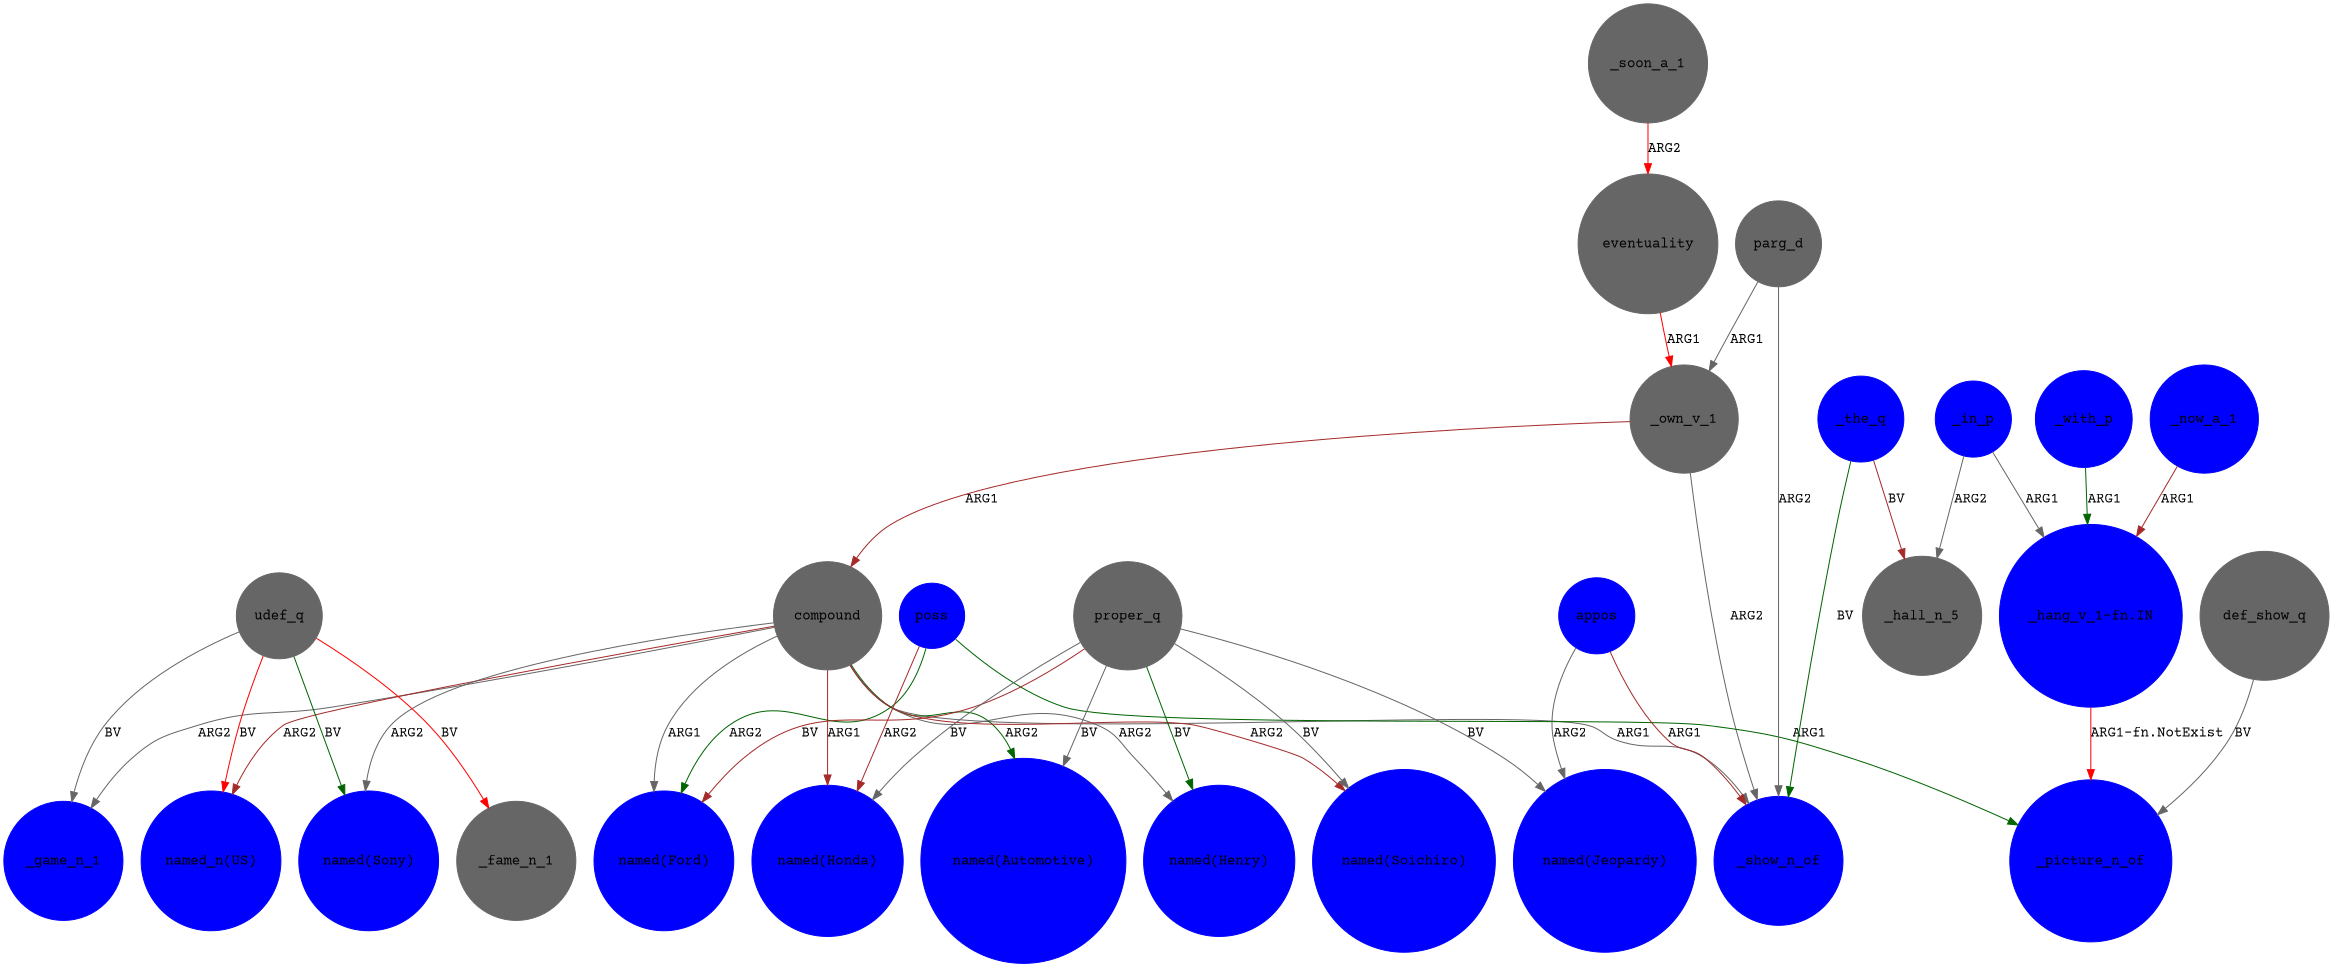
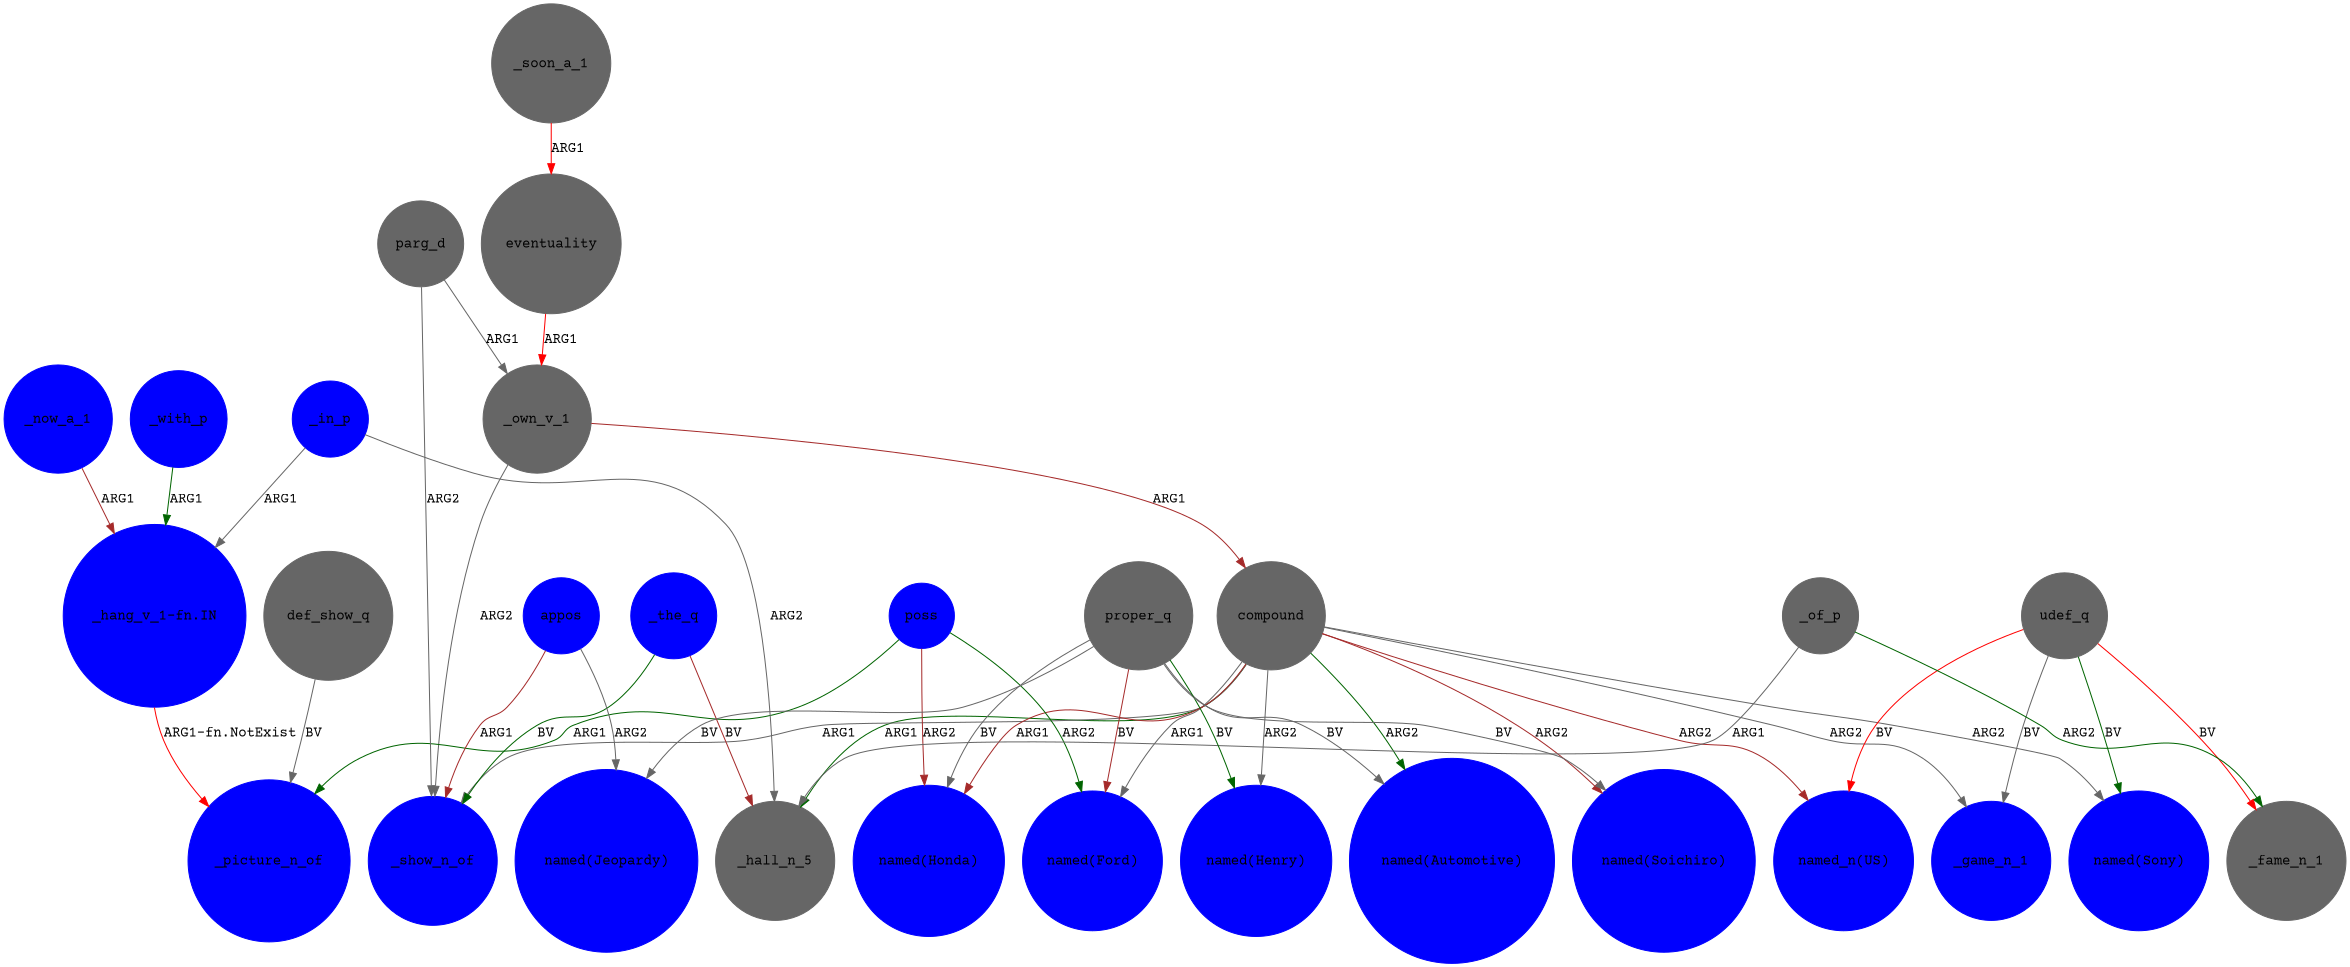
edge "_soon_a_1" -> "eventuality": label "ARG2" -> "ARG1"
node "_of_p": added
edge "compound" -> "_hall_n_5": added, label "ARG1"
